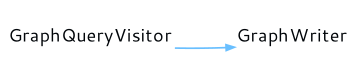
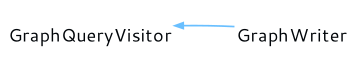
edge "GraphQueryVisitor" -> "GraphWriter": reversed
